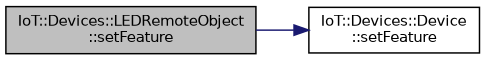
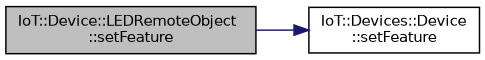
node "IoT::Devices::LEDRemoteObject ::setFeature": label "IoT::Devices::LEDRemoteObject ::setFeature" -> "IoT::Device::LEDRemoteObject ::setFeature"
